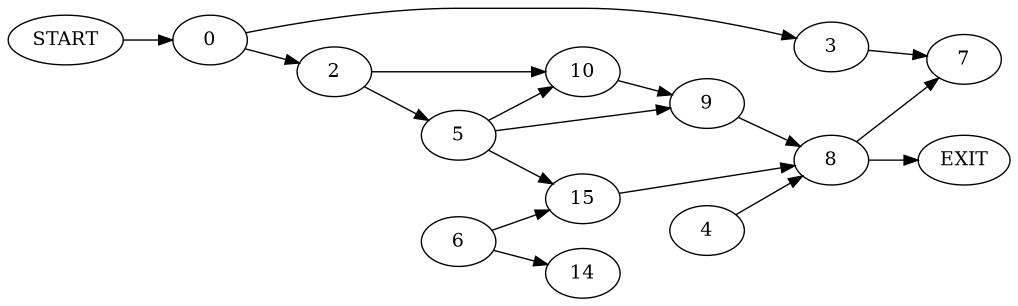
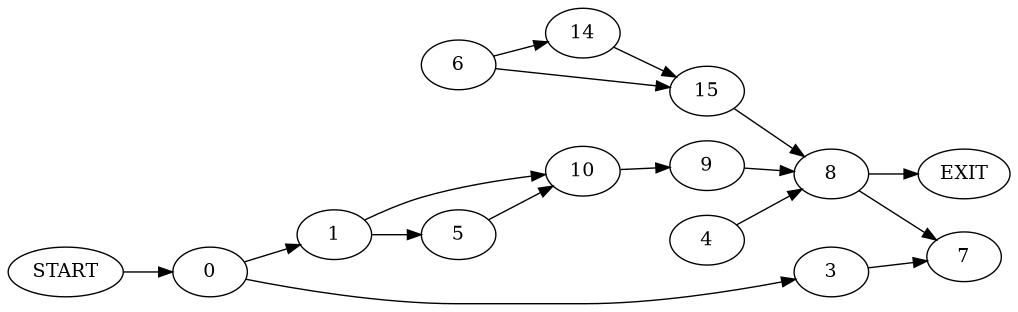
node "2": label "2" -> "1"
edge "5" -> "9": removed
edge "5" -> "15": now "14" -> "15"
